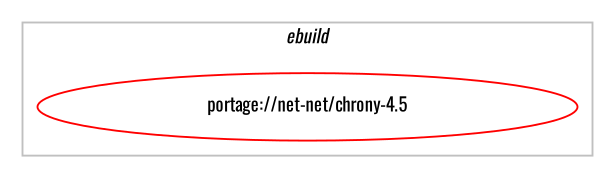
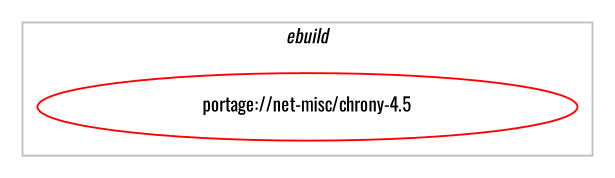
node "portage://net-net/chrony-4.5": label "portage://net-net/chrony-4.5" -> "portage://net-misc/chrony-4.5"
